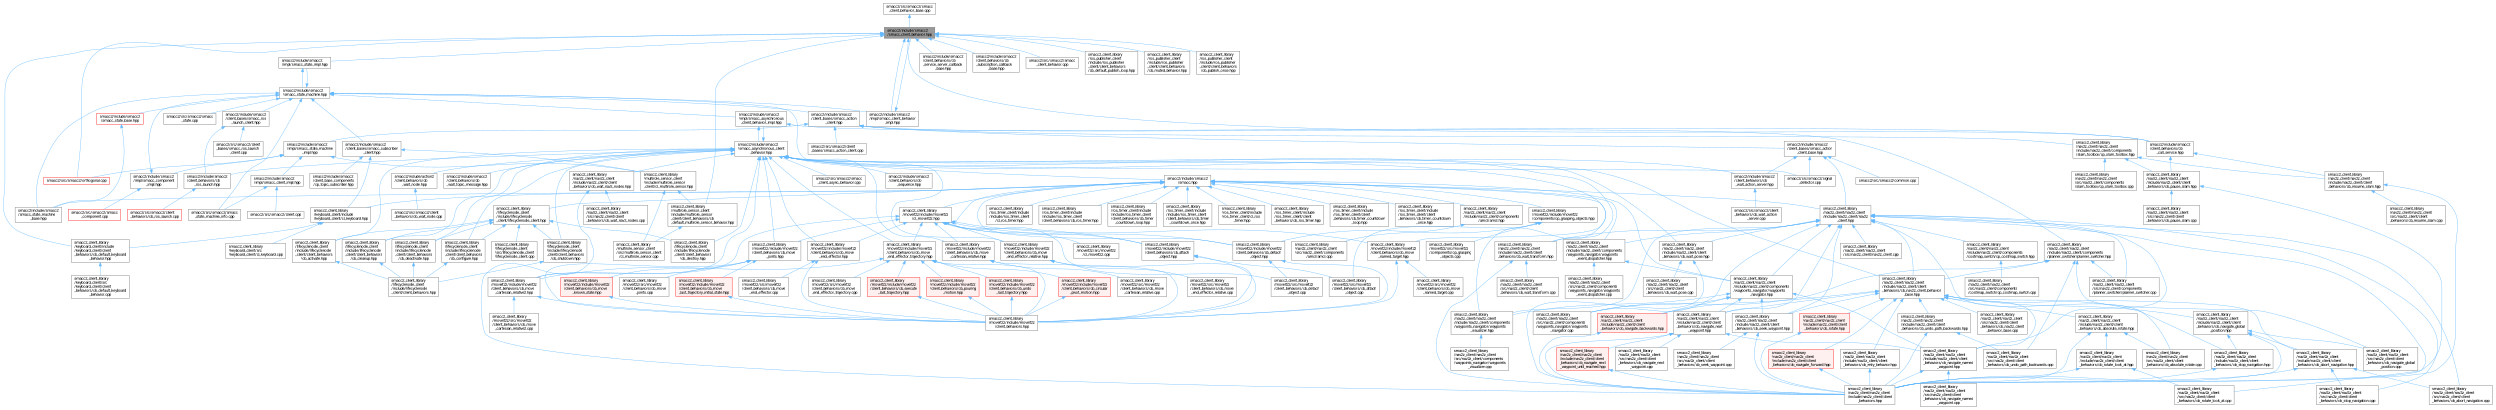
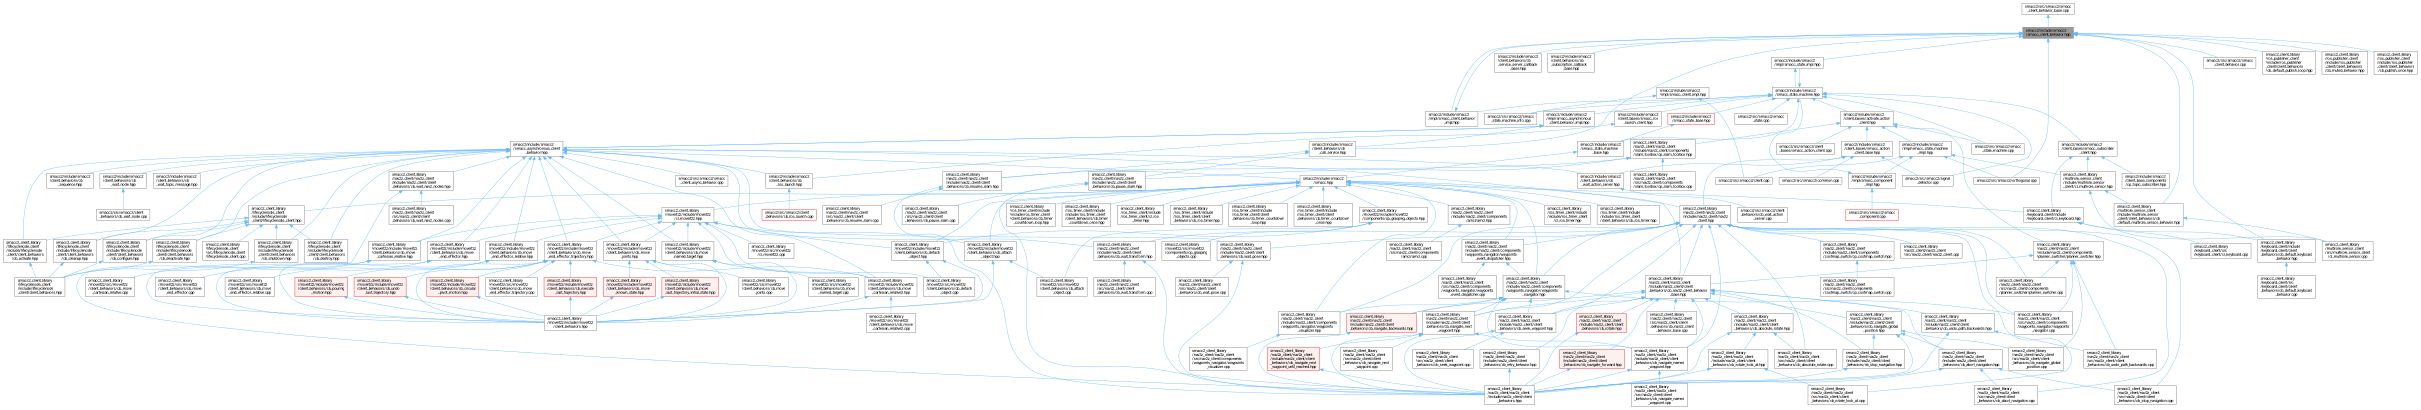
node "smacc2/include/smacc2 /client_bases/smacc_action _client.hpp": label "smacc2/include/smacc2 /client_bases/smacc_action _client.hpp" -> "smacc2/include/smacc2 /client_bases/activate_action _client.hpp"
node "smacc2/src/smacc2/client _bases/smacc_ros_launch _client.cpp": removed
node "smacc2/src/smacc2/smacc _state_machine.cpp": added
edge "smacc2/include/smacc2 /impl/smacc_client_impl.hpp" -> "smacc2/include/smacc2 /impl/smacc_state_machine _impl.hpp": now "smacc2/src/smacc2/client.cpp" -> "smacc2/include/smacc2 /impl/smacc_state_machine _impl.hpp"
node "smacc2/src/smacc2/orthogonal.cpp": color red -> grey40
node "smacc2/include/action2 /client_behaviors/cb _wait_node.hpp": label "smacc2/include/action2 /client_behaviors/cb _wait_node.hpp" -> "smacc2/include/smacc2 /client_behaviors/cb _wait_node.hpp"
edge "smacc2/include/smacc2 /smacc_state_machine _base.hpp" -> "smacc2/include/smacc2 /smacc.hpp": reversed
